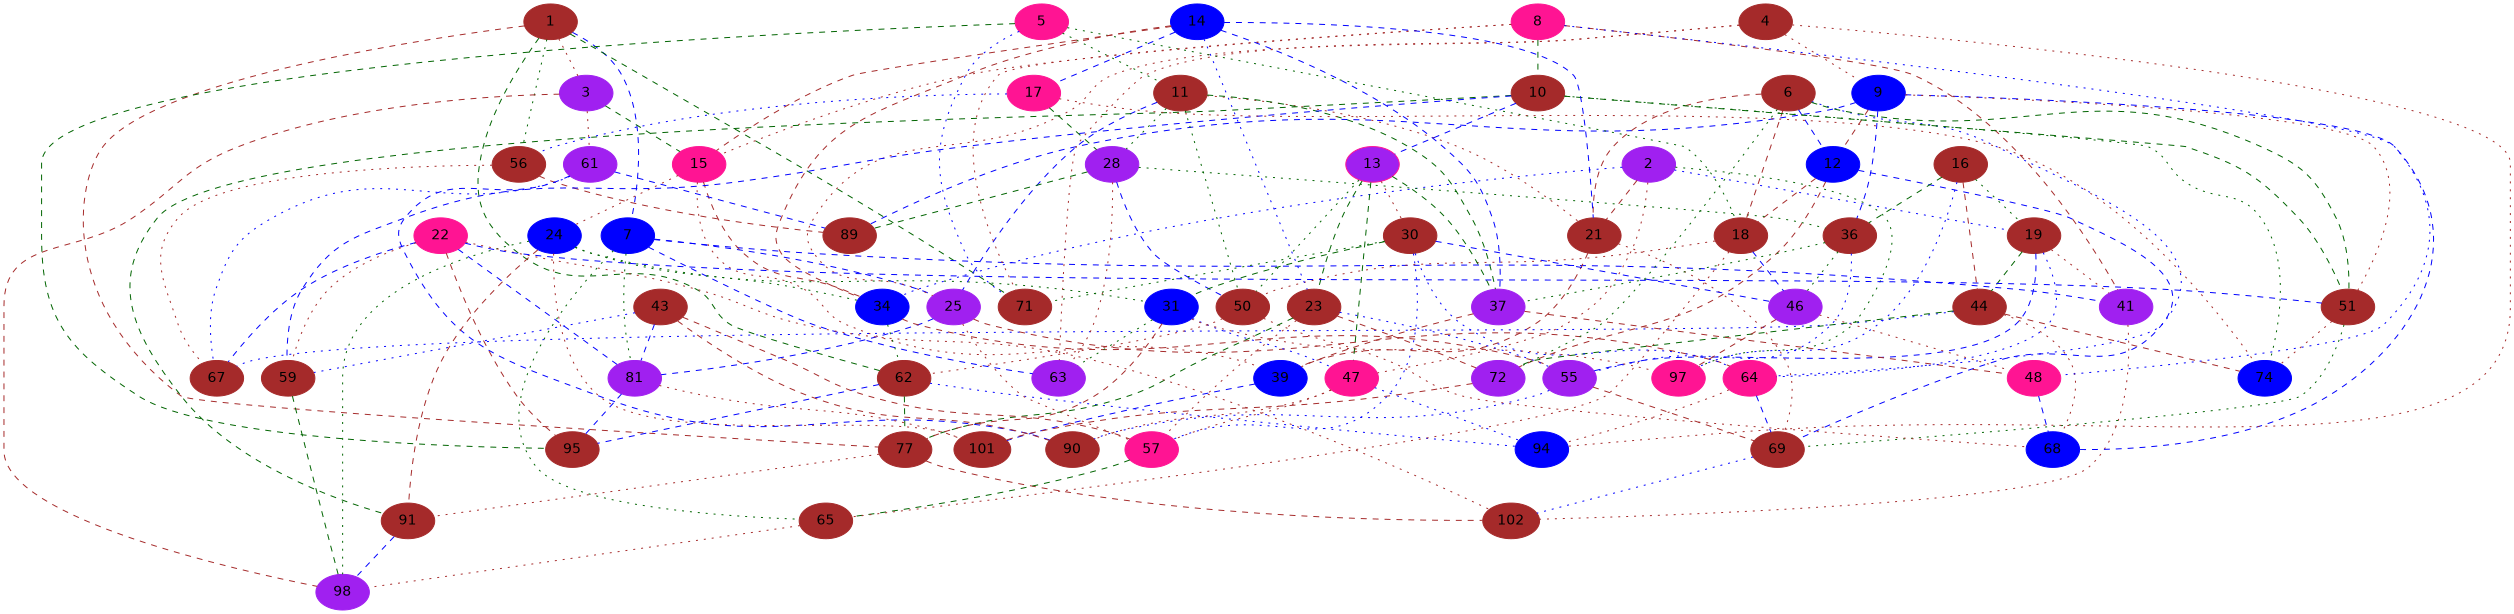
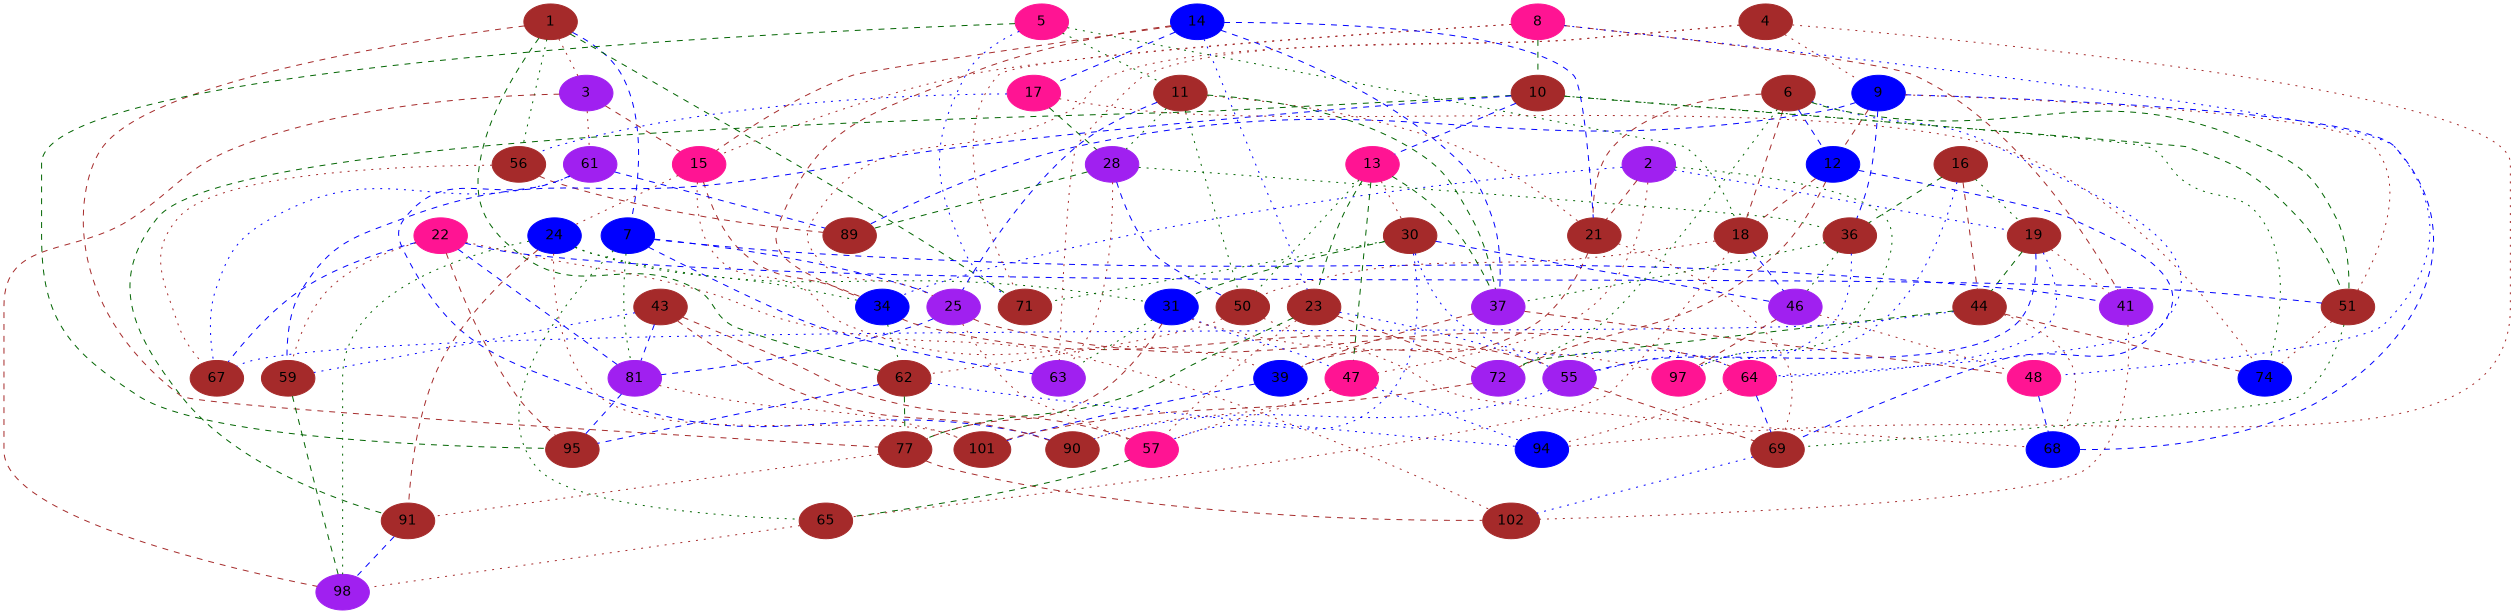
edge "3" -- "15": color darkgreen -> brown
node "13": fillcolor purple -> deeppink
